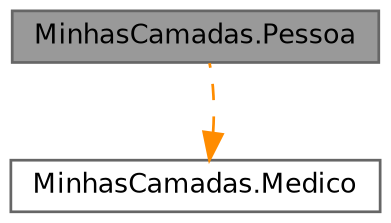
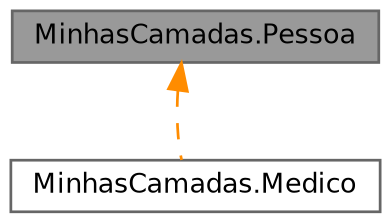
edge "MinhasCamadas.Pessoa" -> "MinhasCamadas.Medico": reversed
